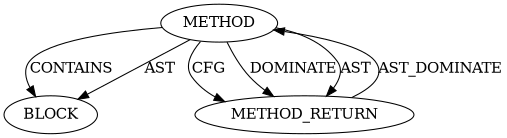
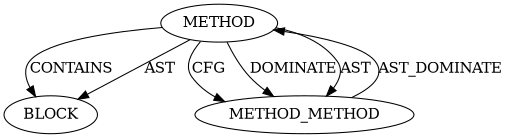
node "METHOD_RETURN": label "METHOD_RETURN" -> "METHOD_METHOD"
